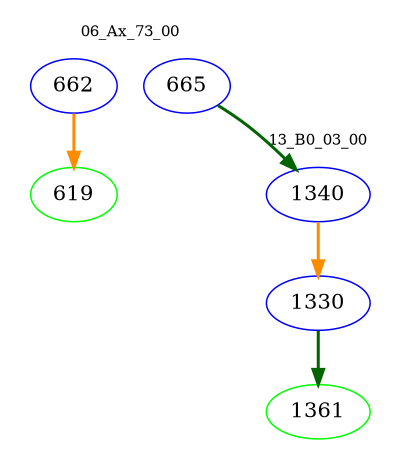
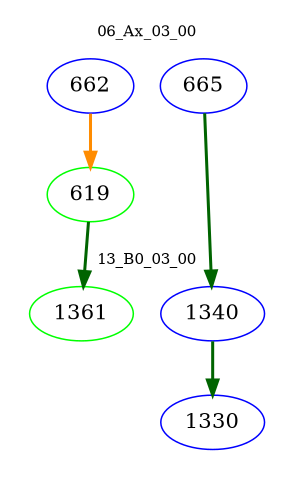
cluster "06_Ax_73_00": label "06_Ax_73_00" -> "06_Ax_03_00"
edge "1340" -> "1330": color darkorange -> darkgreen
edge "1330" -> "1361": now "619" -> "1361"
